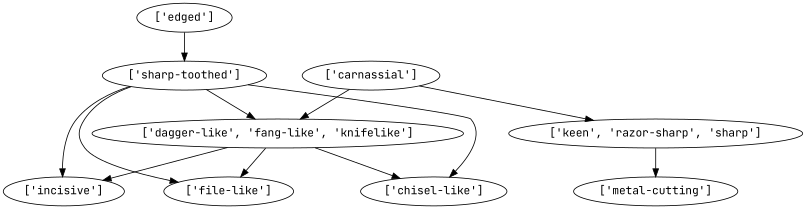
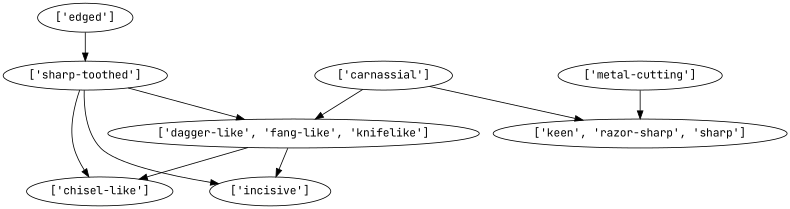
edge "['keen', 'razor-sharp', 'sharp']" -> "['metal-cutting']": reversed
node "['file-like']": removed
